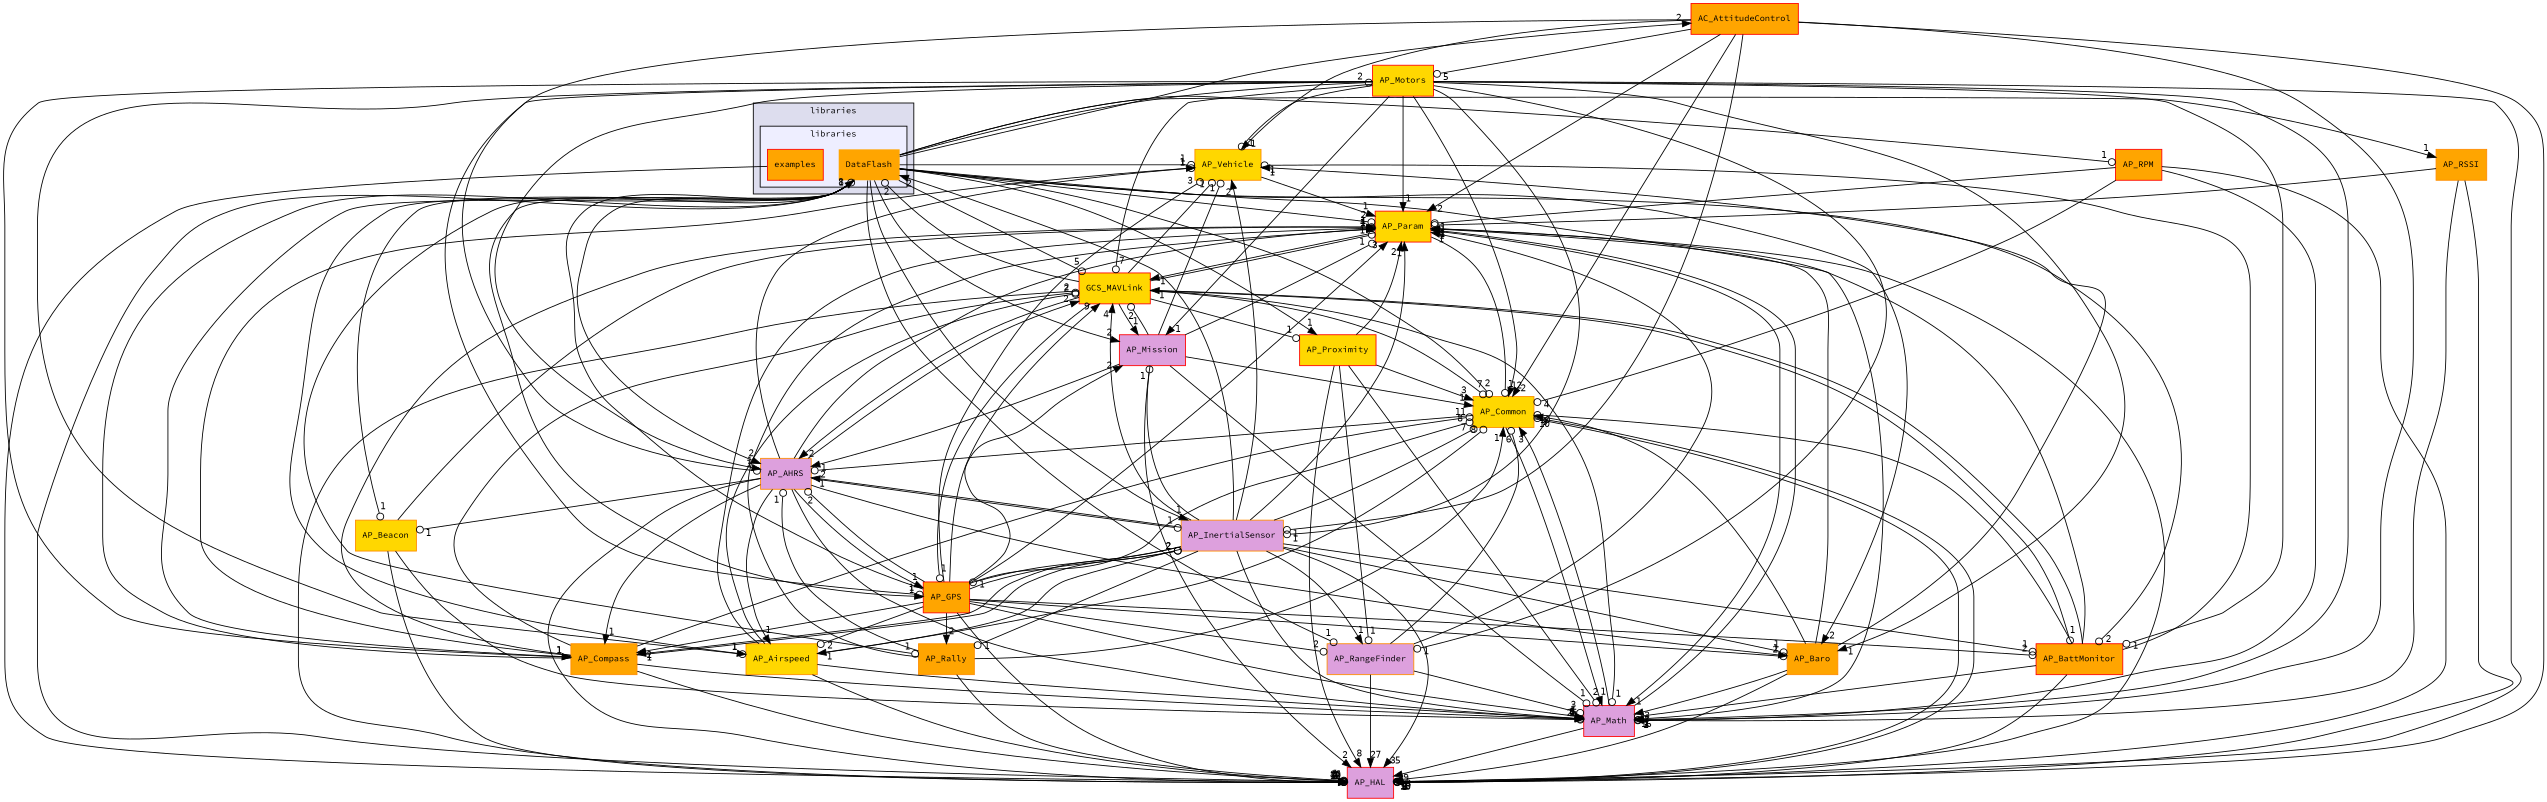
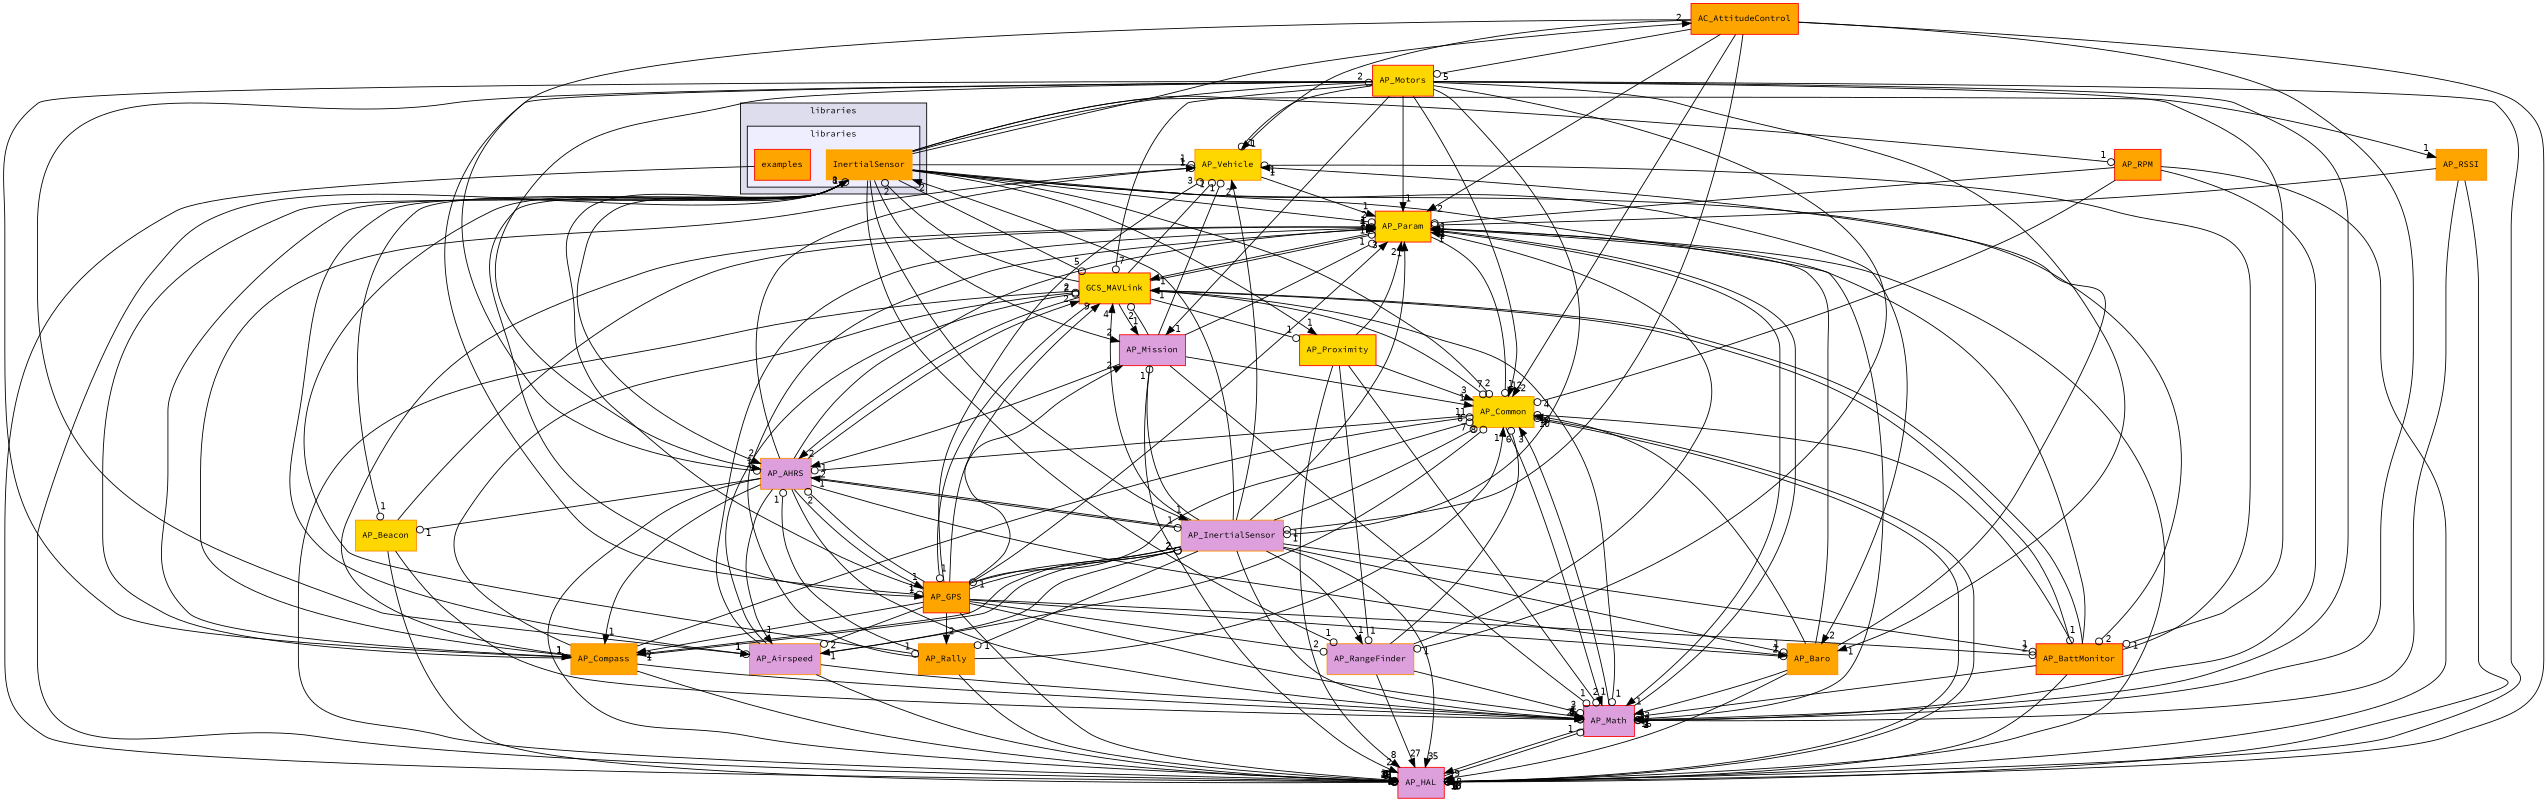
node "DataFlash": label "DataFlash" -> "InertialSensor"
node "AP_Airspeed": fillcolor gold -> plum
edge "AP_HAL" -> "AP_Math": added
